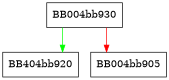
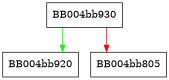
node "BB404bb920": label "BB404bb920" -> "BB004bb920"
node "BB004bb905": label "BB004bb905" -> "BB004bb805"
